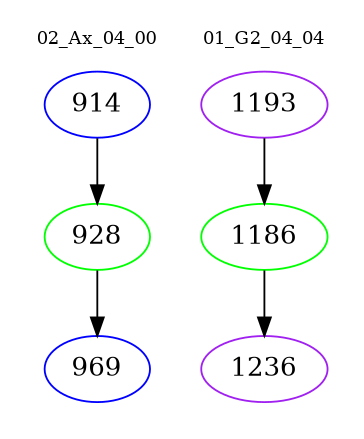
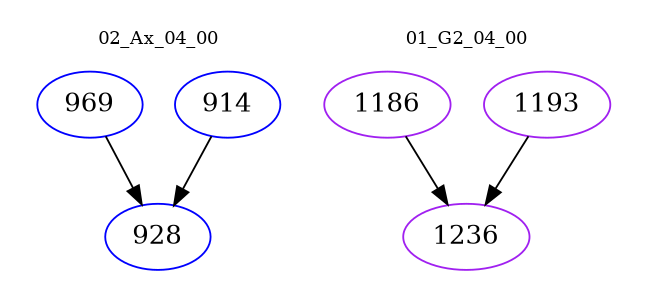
cluster "01_G2_04_04": label "01_G2_04_04" -> "01_G2_04_00"
edge "1193" -> "1186": now "1193" -> "1236"
node "928": color green -> blue
node "1186": color green -> purple
edge "928" -> "969": reversed
